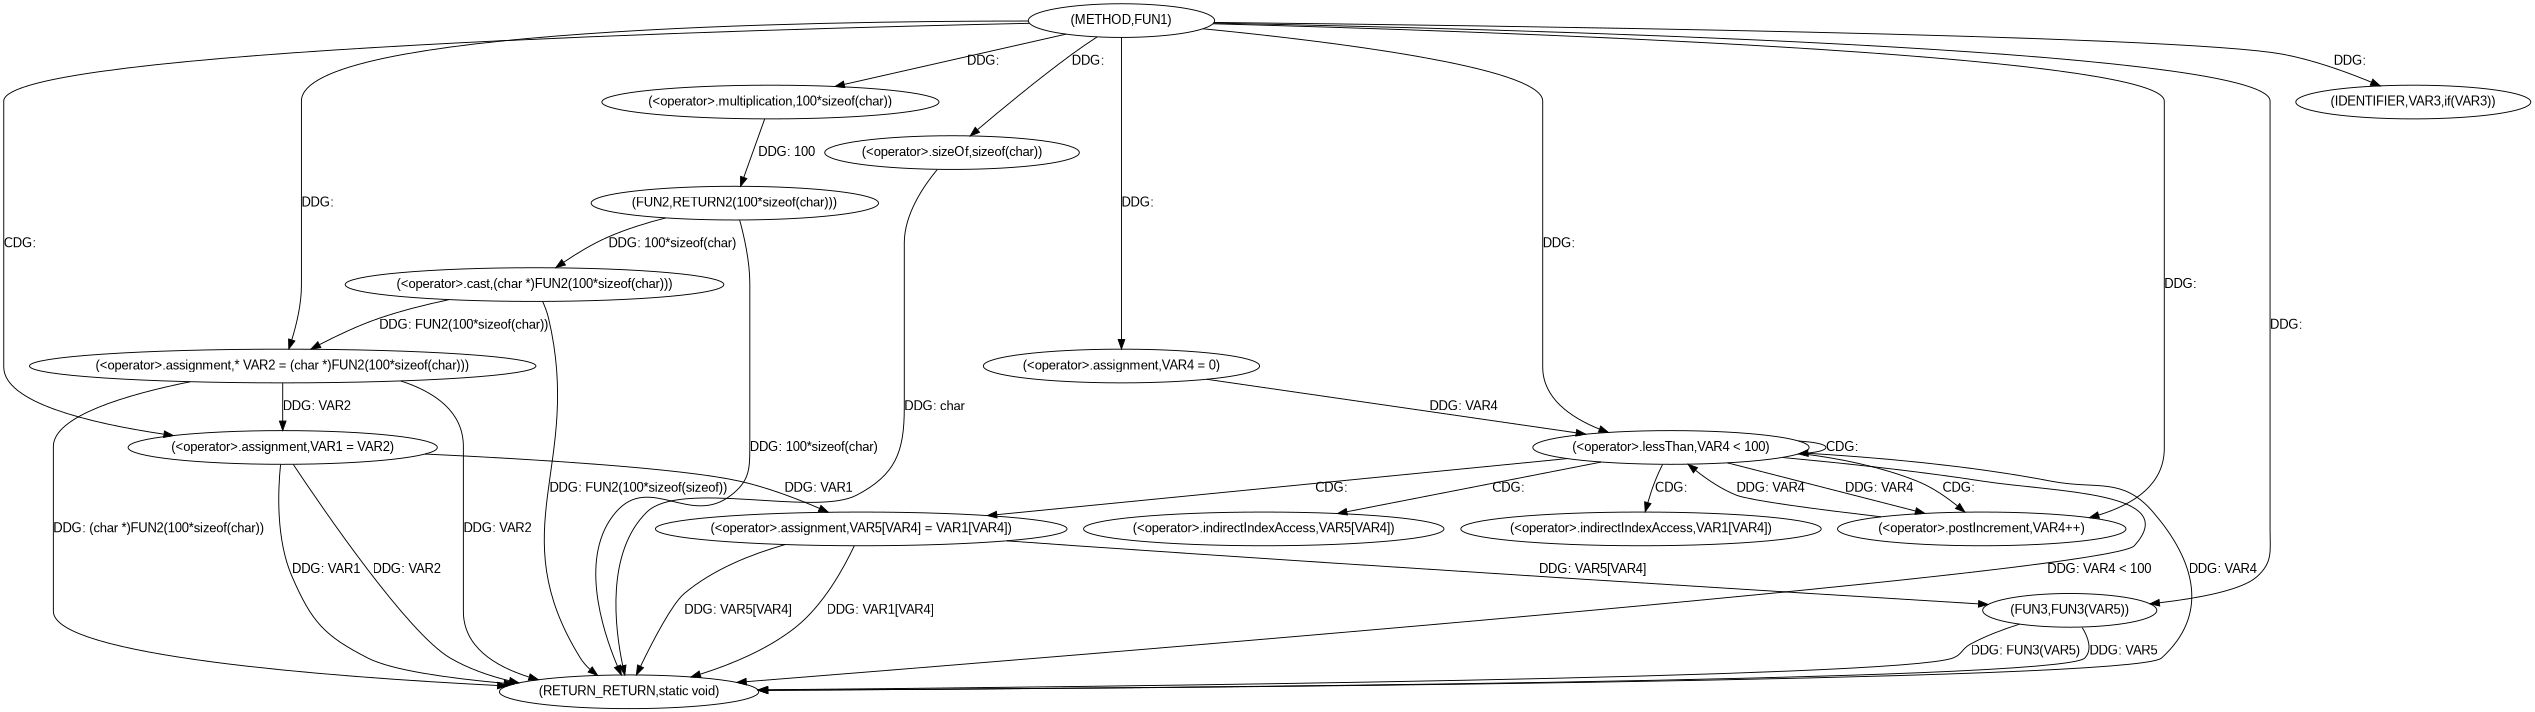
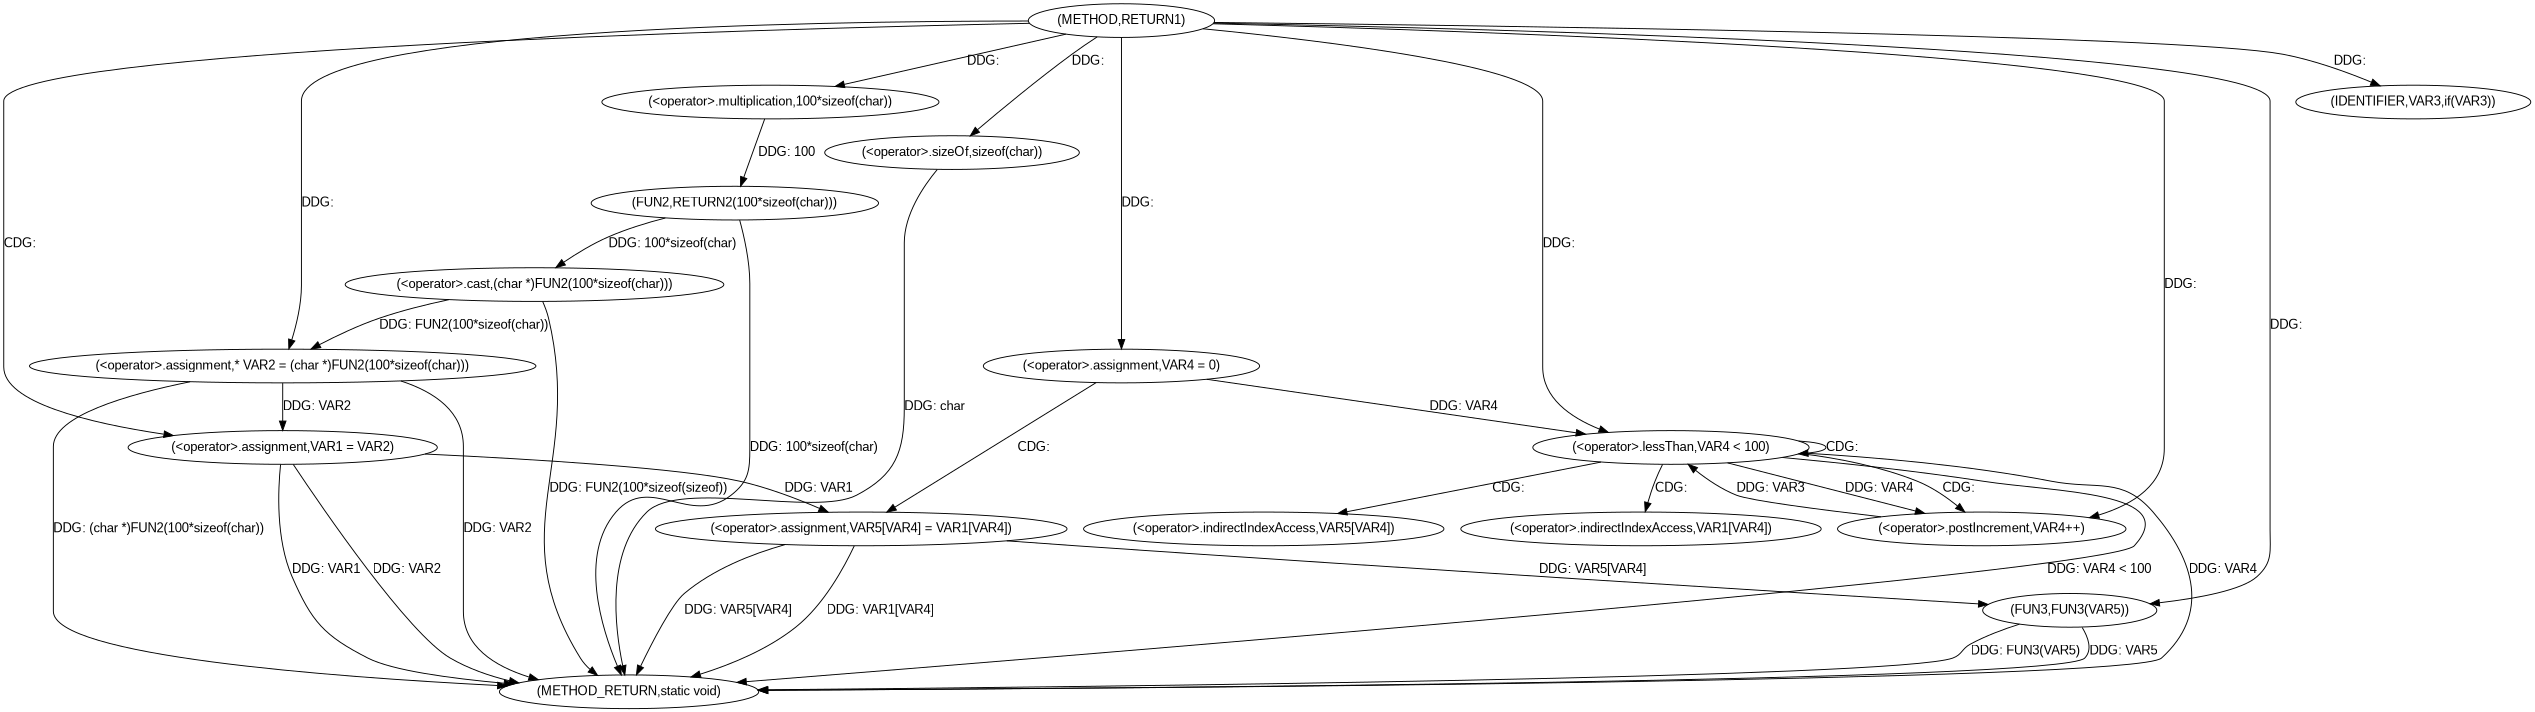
node "(METHOD,FUN1)": label "(METHOD,FUN1)" -> "(METHOD,RETURN1)"
edge "(<operator>.lessThan,VAR4 < 100)" -> "(<operator>.assignment,VAR5[VAR4] = VAR1[VAR4])": now "(<operator>.assignment,VAR4 = 0)" -> "(<operator>.assignment,VAR5[VAR4] = VAR1[VAR4])"
edge "(<operator>.postIncrement,VAR4++)" -> "(<operator>.lessThan,VAR4 < 100)": label "DDG: VAR4" -> "DDG: VAR3"
node "(RETURN_RETURN,static void)": label "(RETURN_RETURN,static void)" -> "(METHOD_RETURN,static void)"
